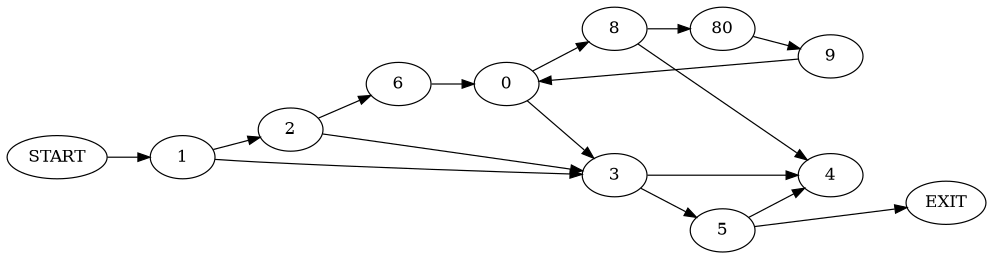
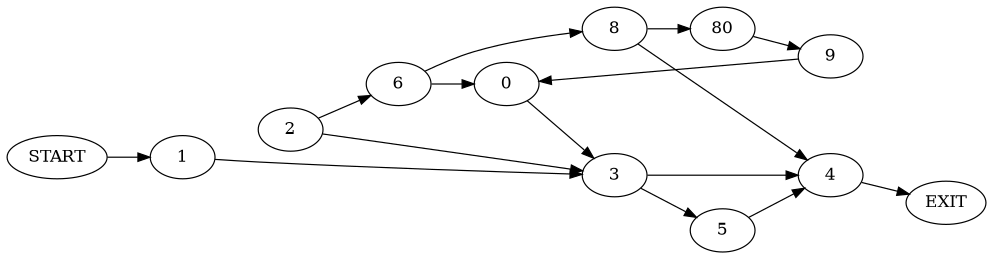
edge "0" -> "8": now "6" -> "8"
edge "1" -> "2": removed
edge "5" -> "EXIT": now "4" -> "EXIT"
